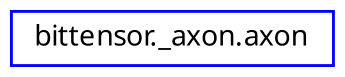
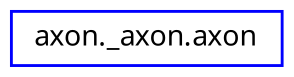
node "bittensor._axon.axon": label "bittensor._axon.axon" -> "axon._axon.axon"
